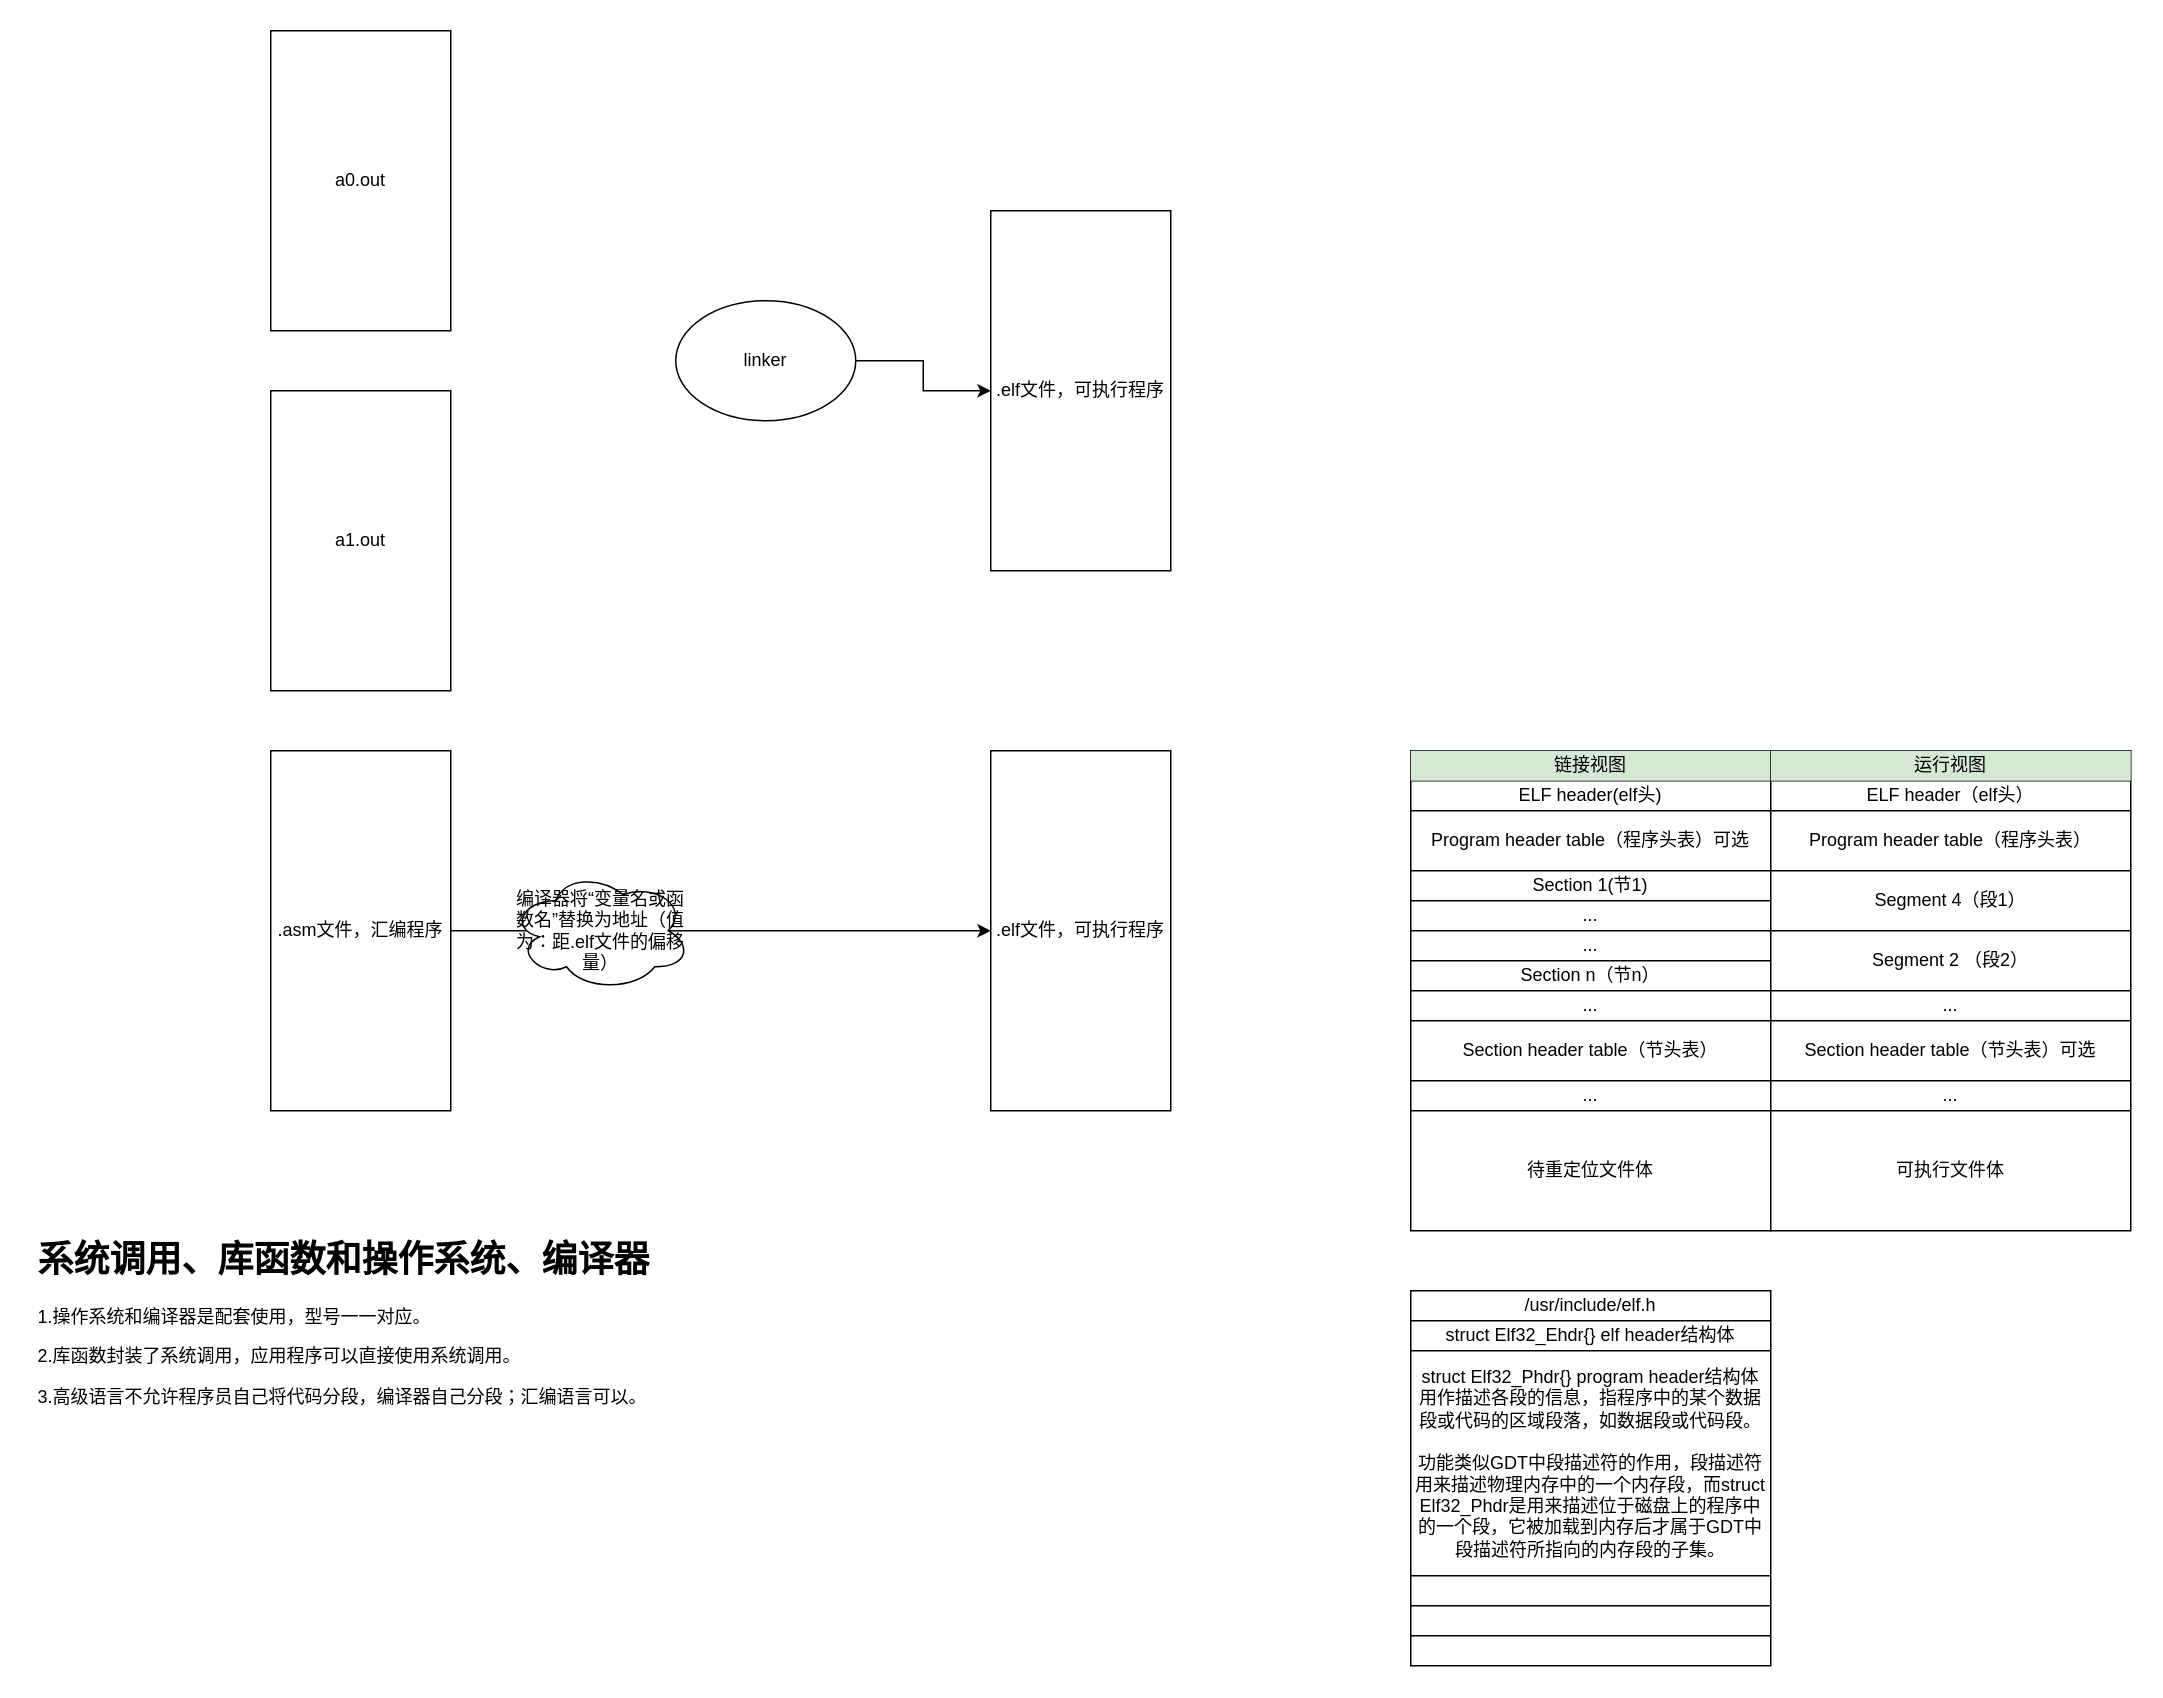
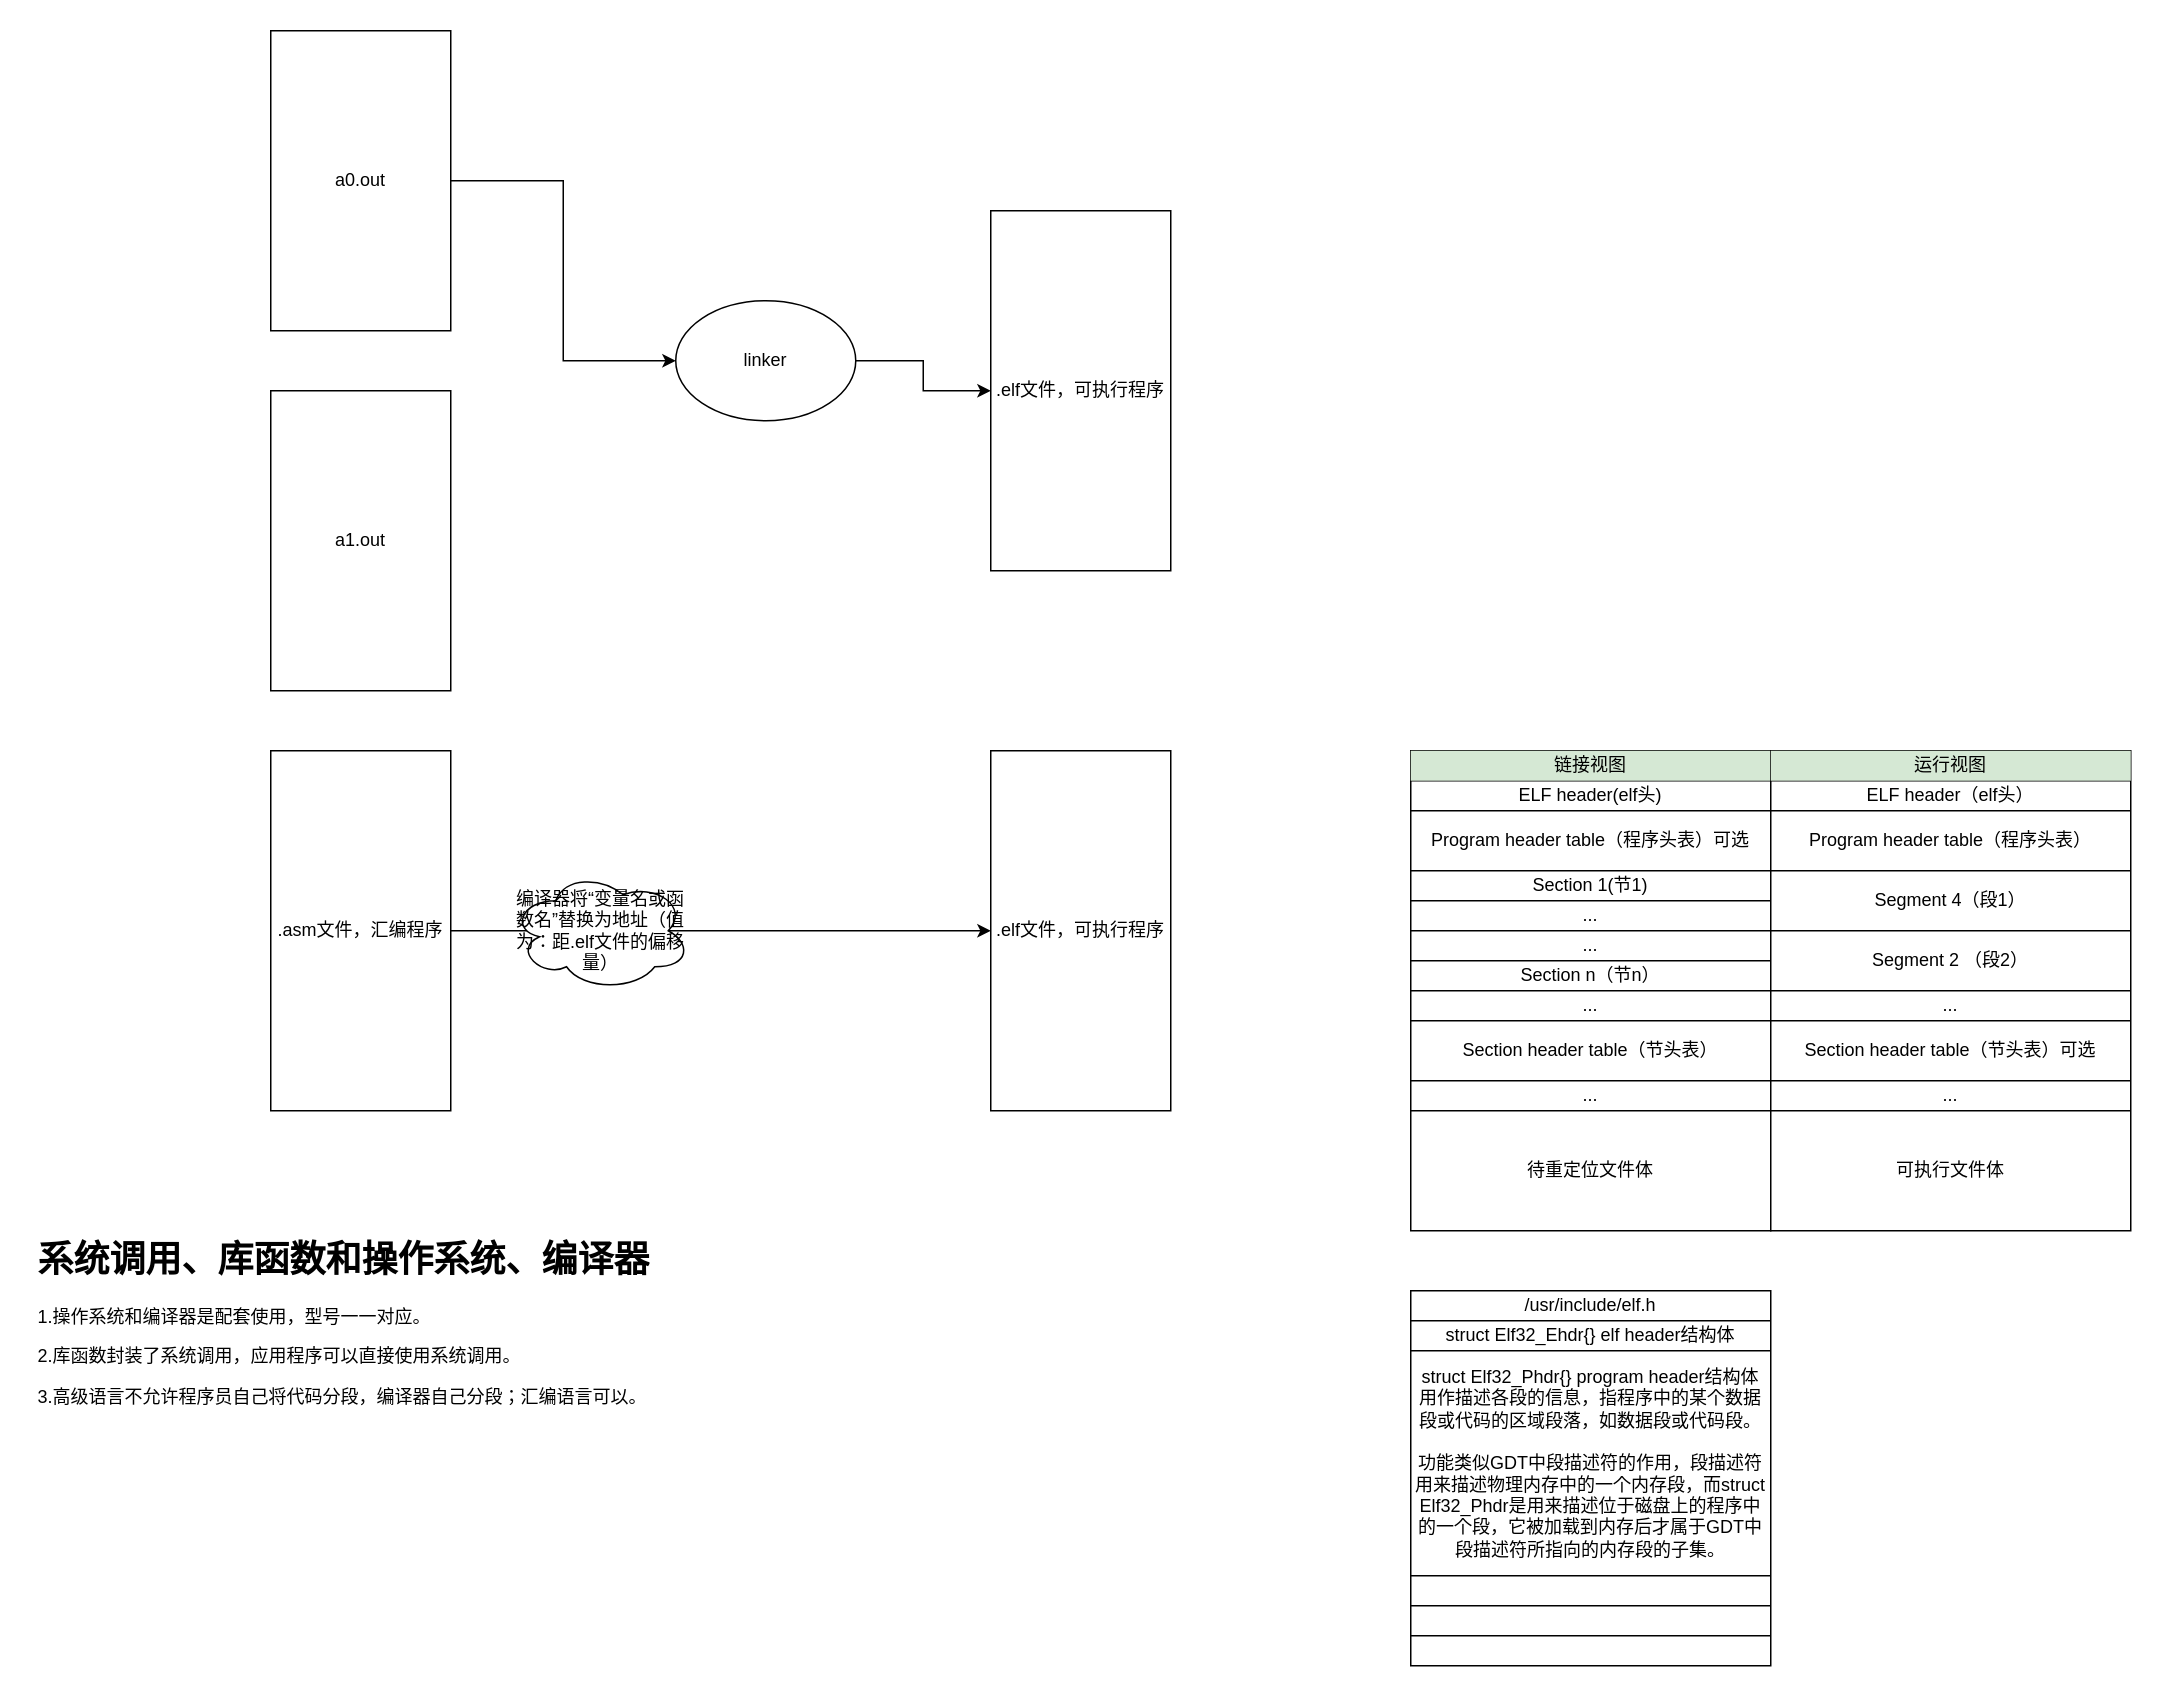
edge "a0.out" -> "linker": added
